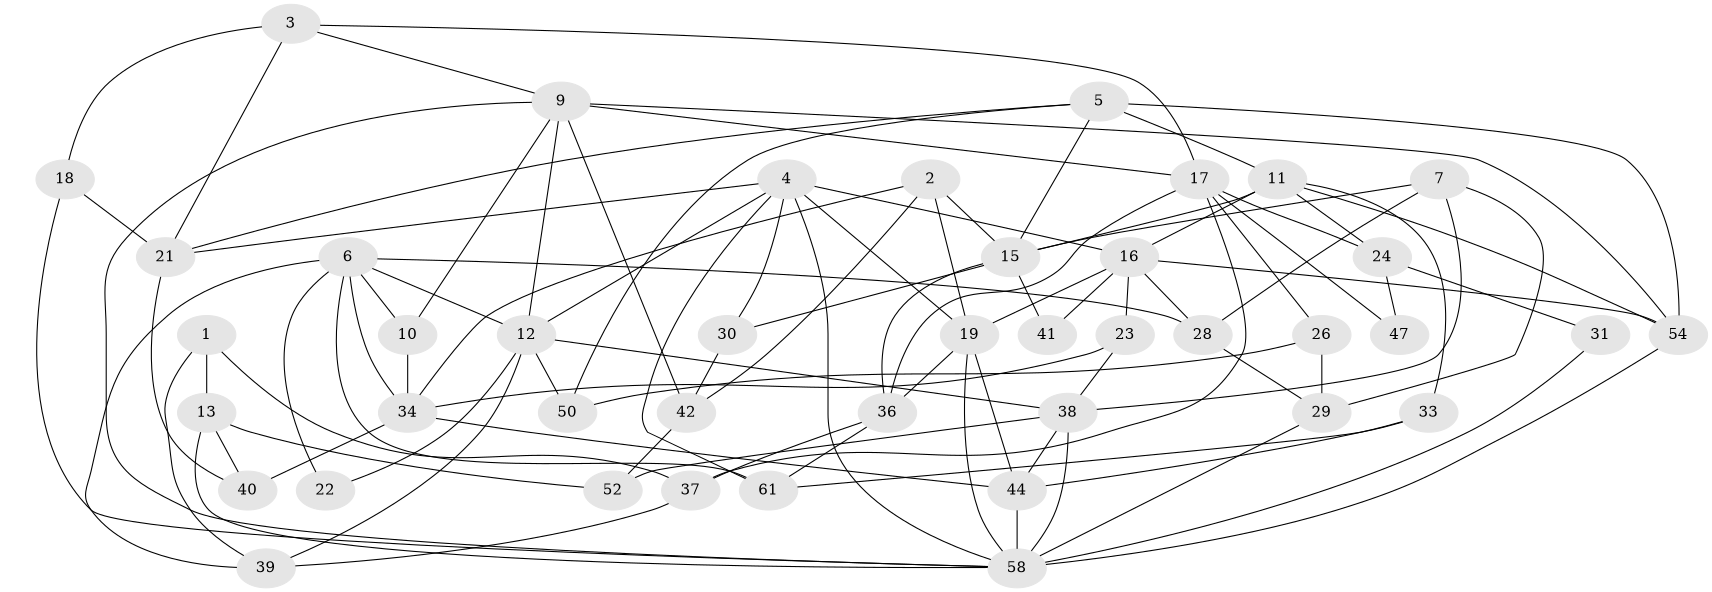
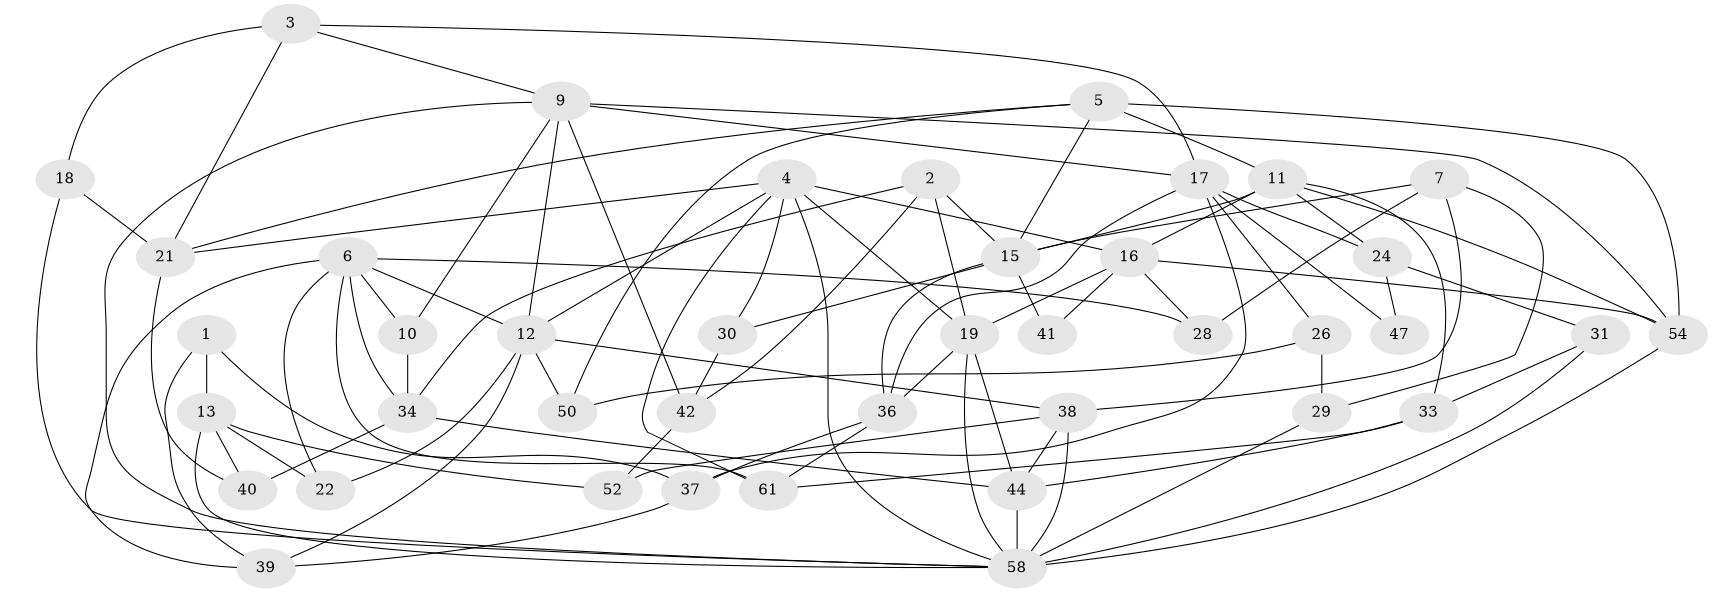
node "23": removed
edge "28" -- "29": removed
edge "31" -- "33": added
edge "13" -- "22": added
